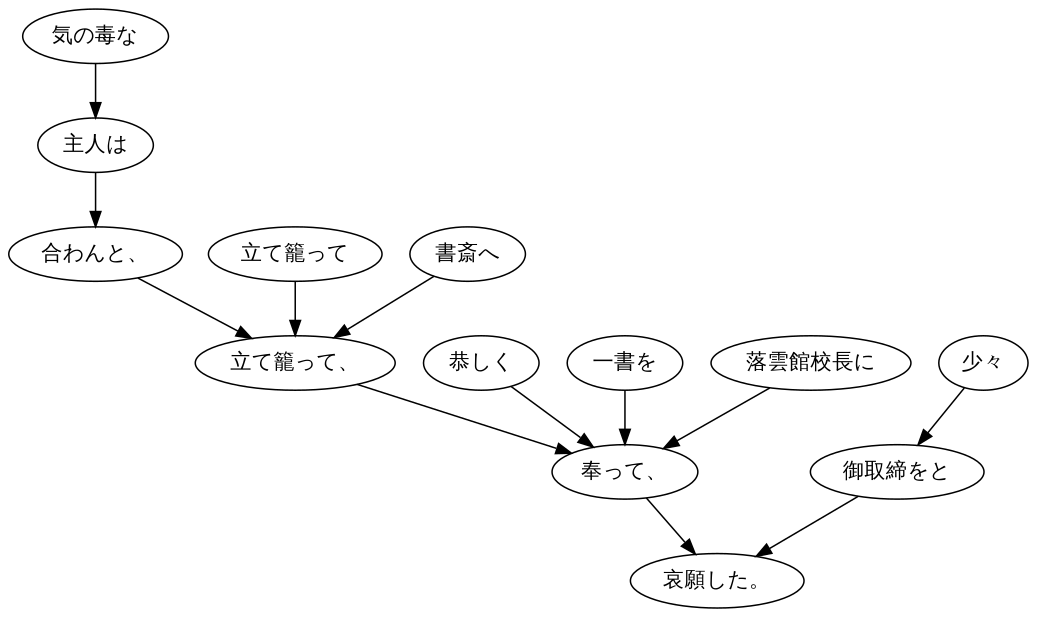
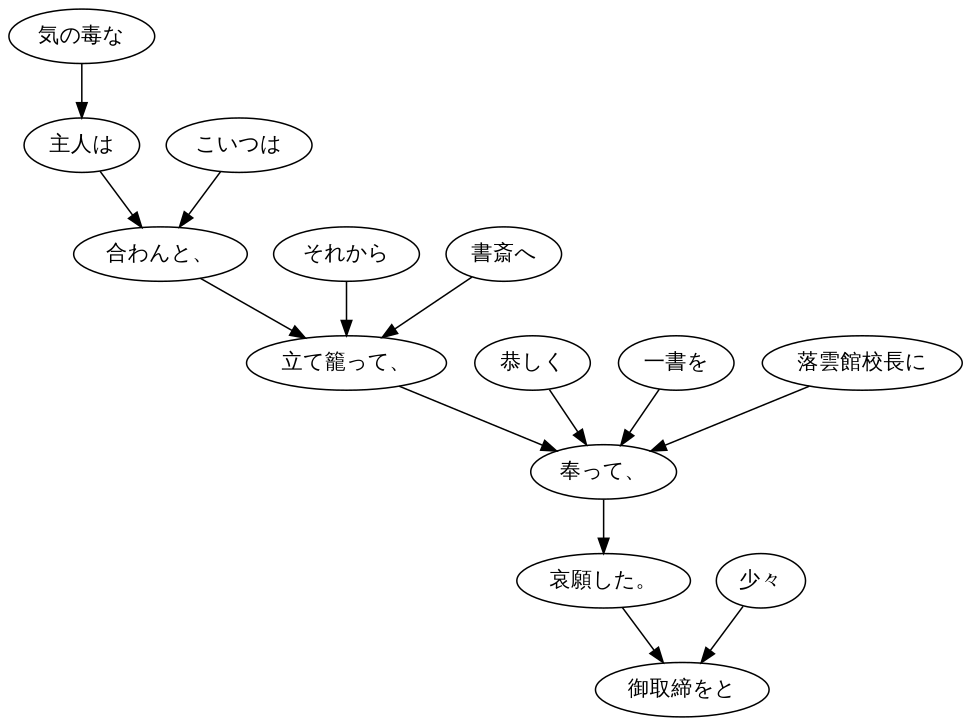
node "こいつは": added
node "立て籠って": label "立て籠って" -> "それから"
edge "御取締をと" -> "哀願した。": reversed
